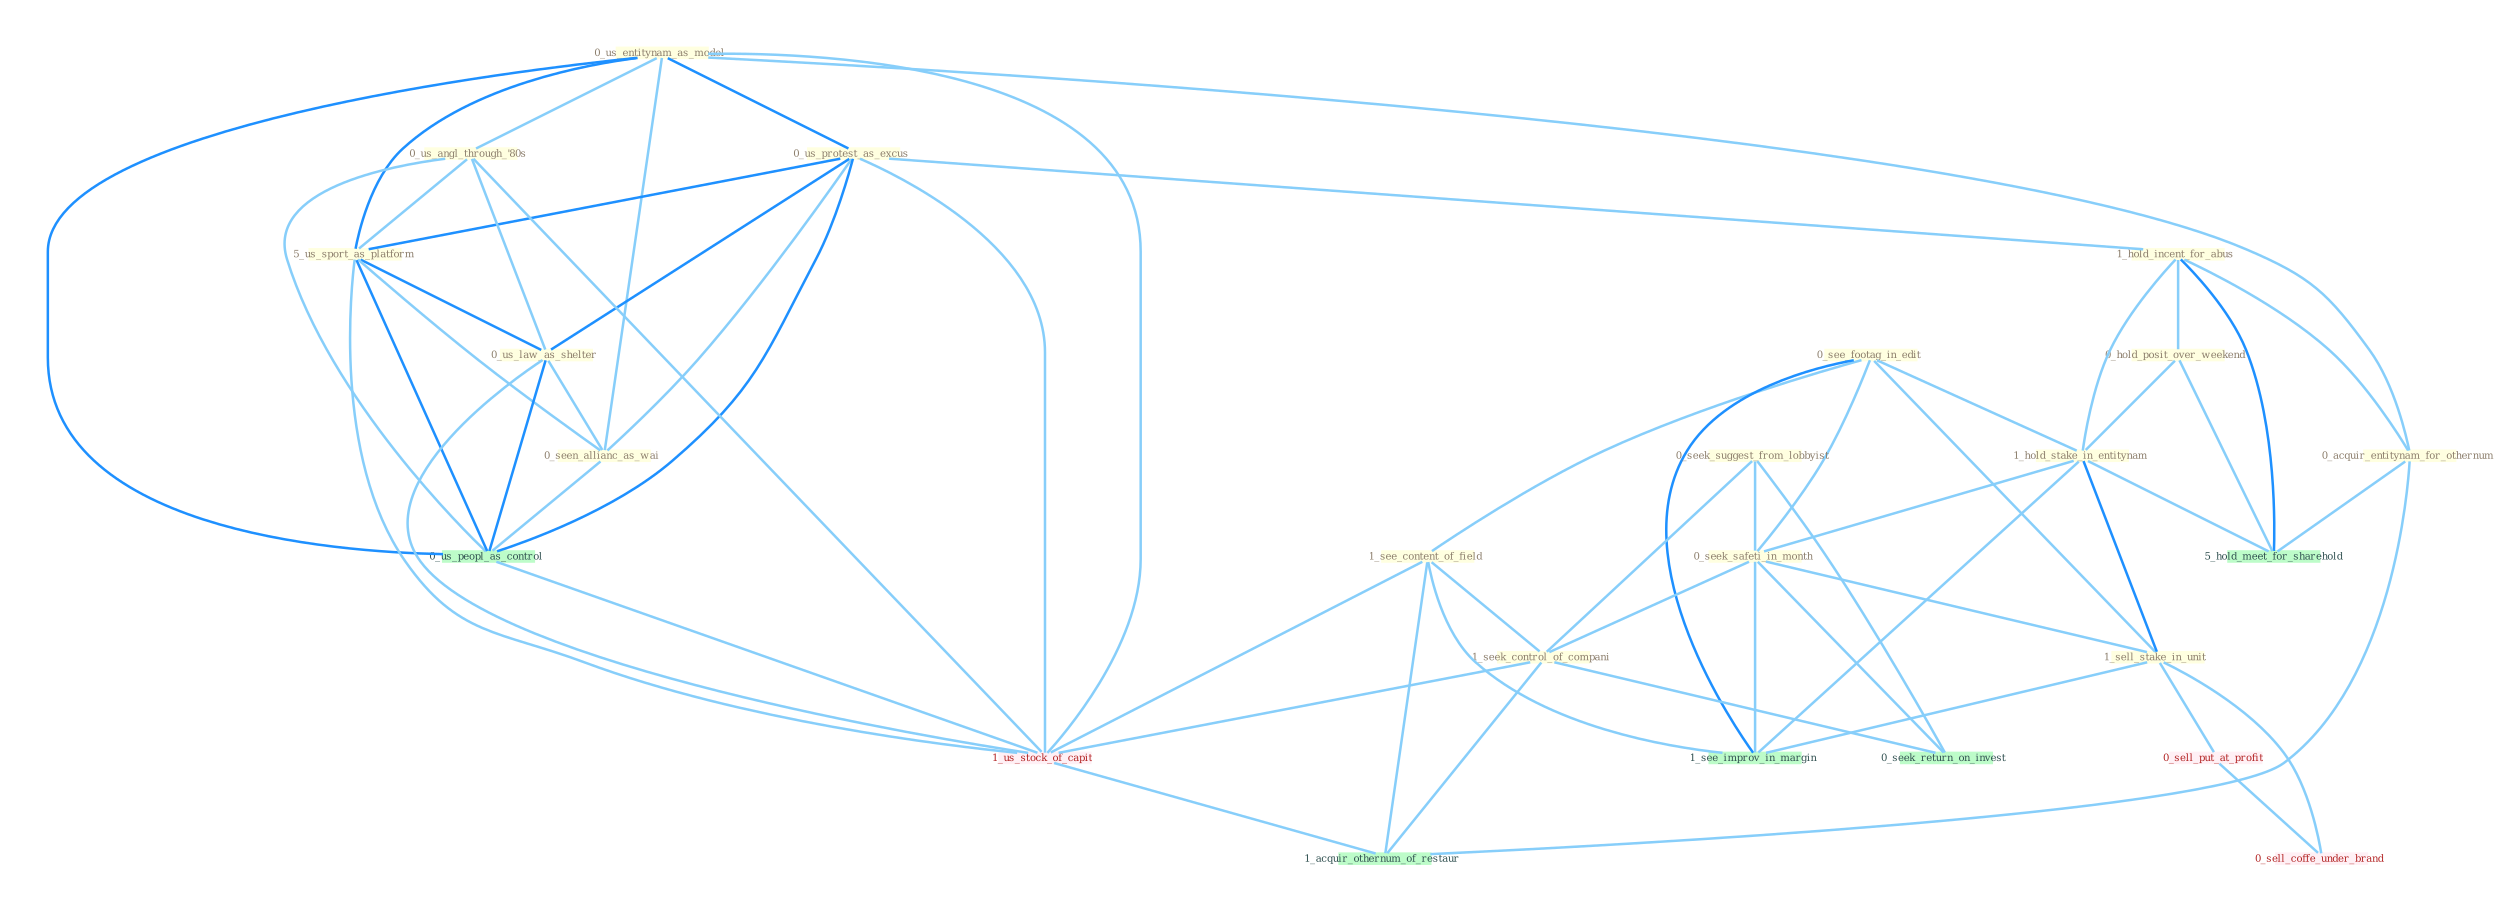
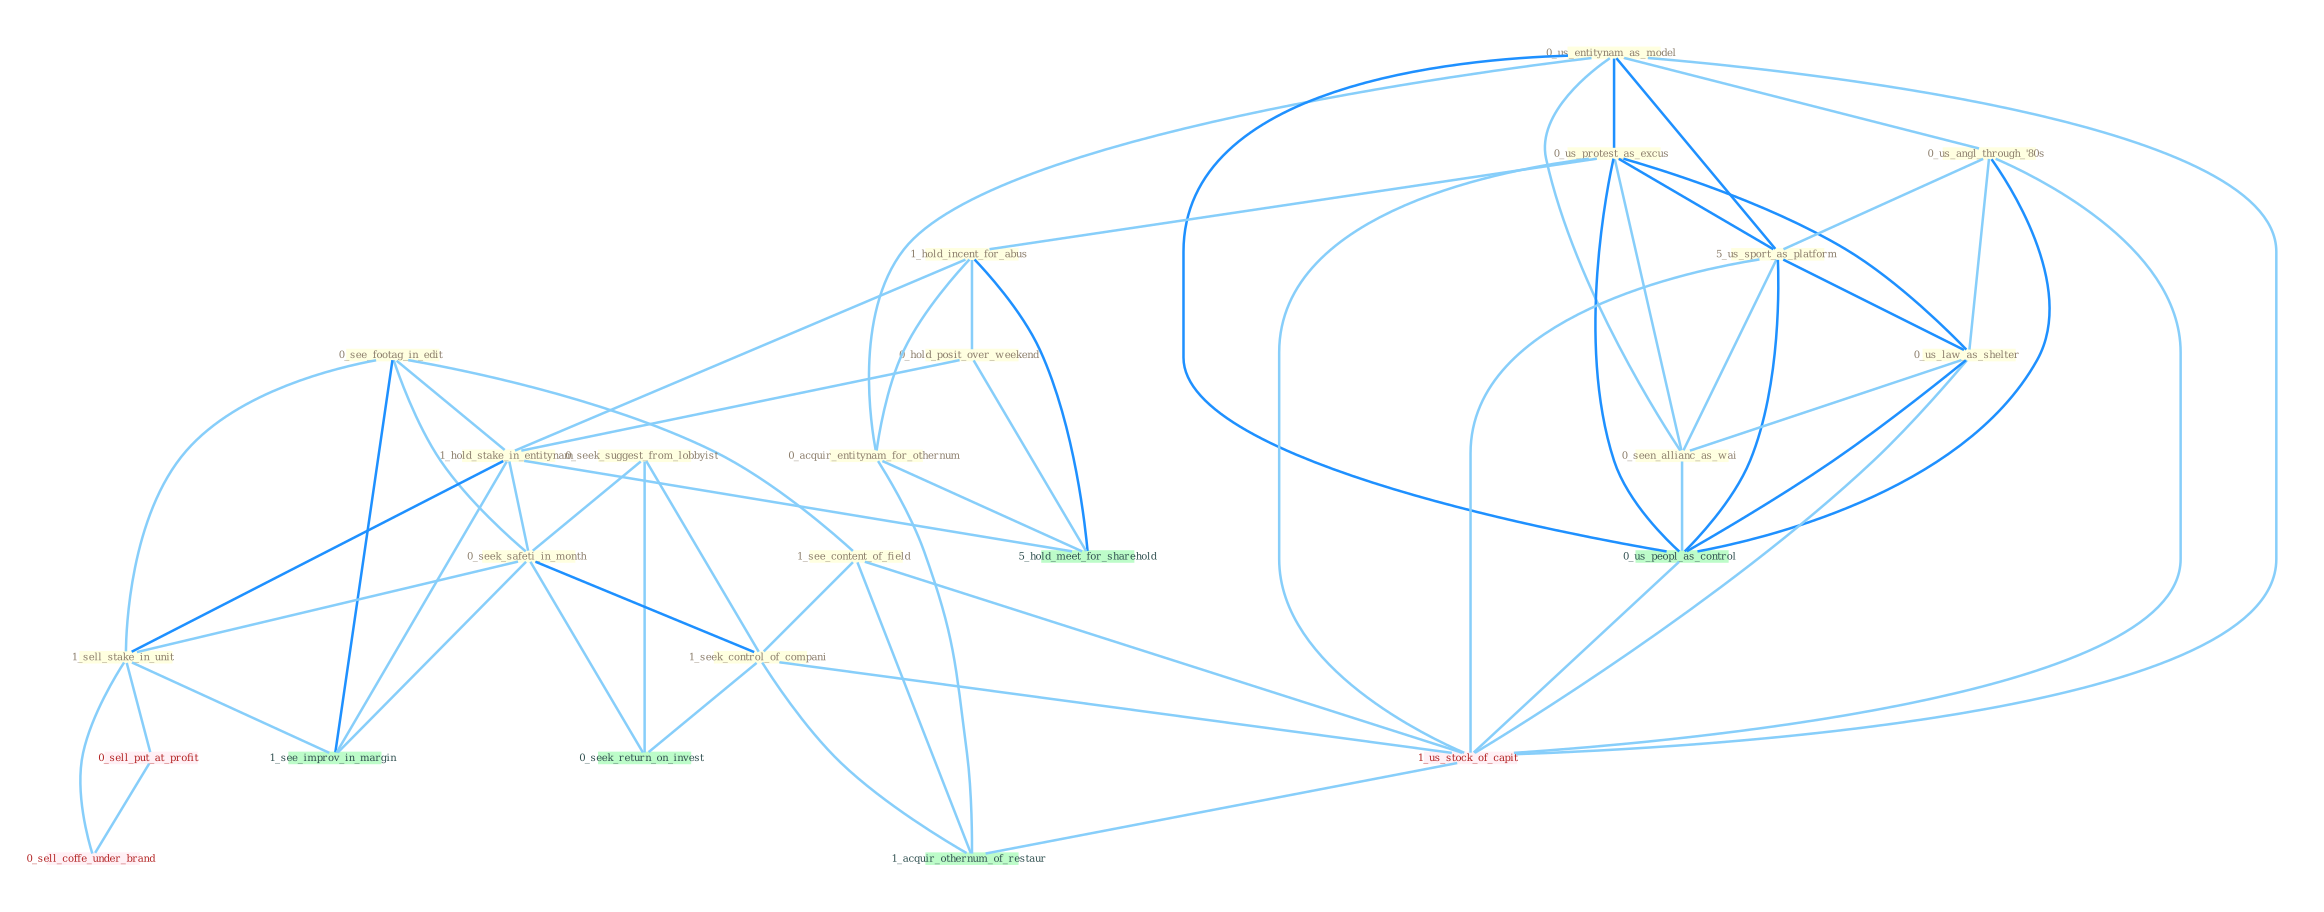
edge "0_us_angl_through_'80s" -- "0_us_peopl_as_control": color #87cefa -> #1e90ff
edge "0_seek_safeti_in_month" -- "1_seek_control_of_compani": color #87cefa -> #1e90ff
edge "1_see_content_of_field" -- "1_see_improv_in_margin": removed
